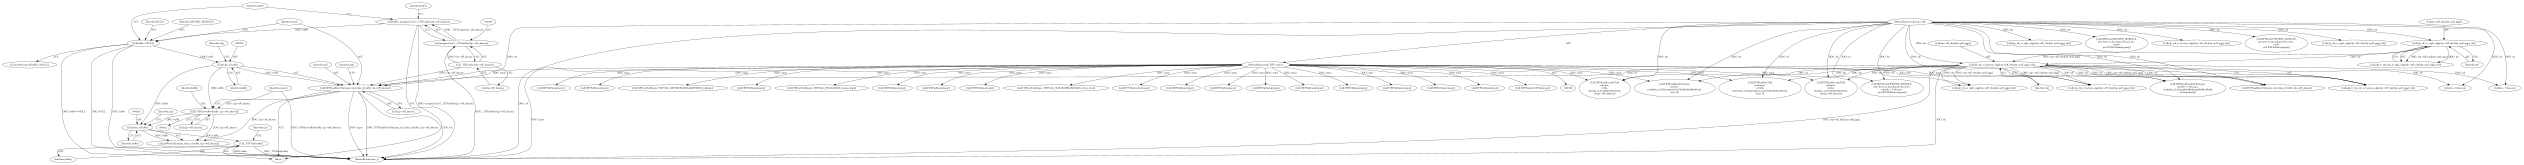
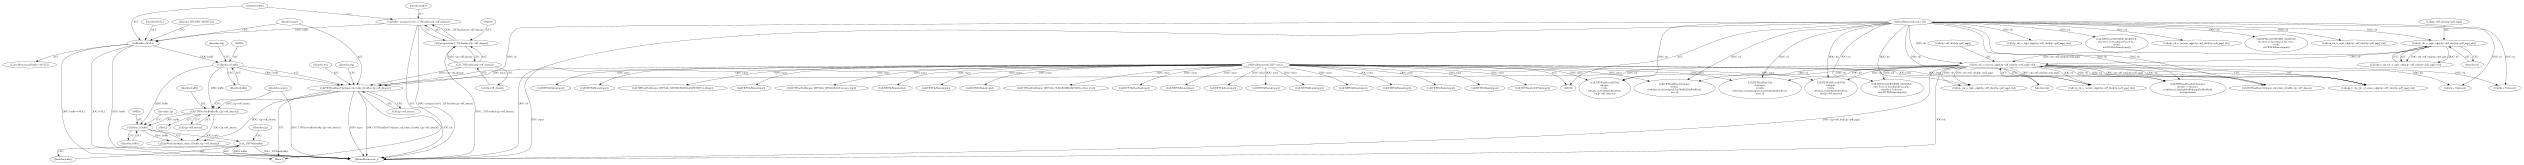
edge "(MethodParameterIn,ttile_t tile)" -> "(MethodParameterIn,TIFF* input)": now "(MethodParameterIn,ttile_t tile)" -> "1000108"
